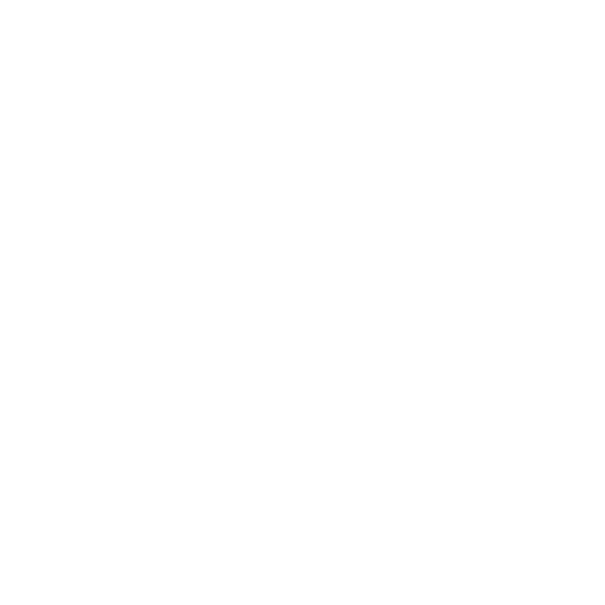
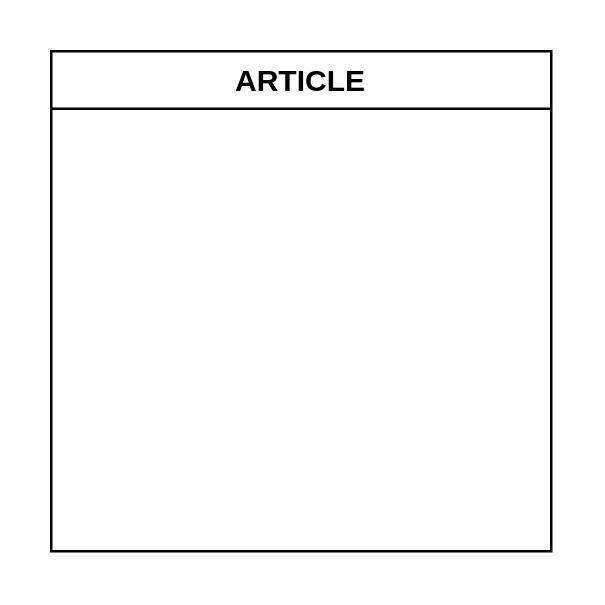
node "ARTICLE": added
